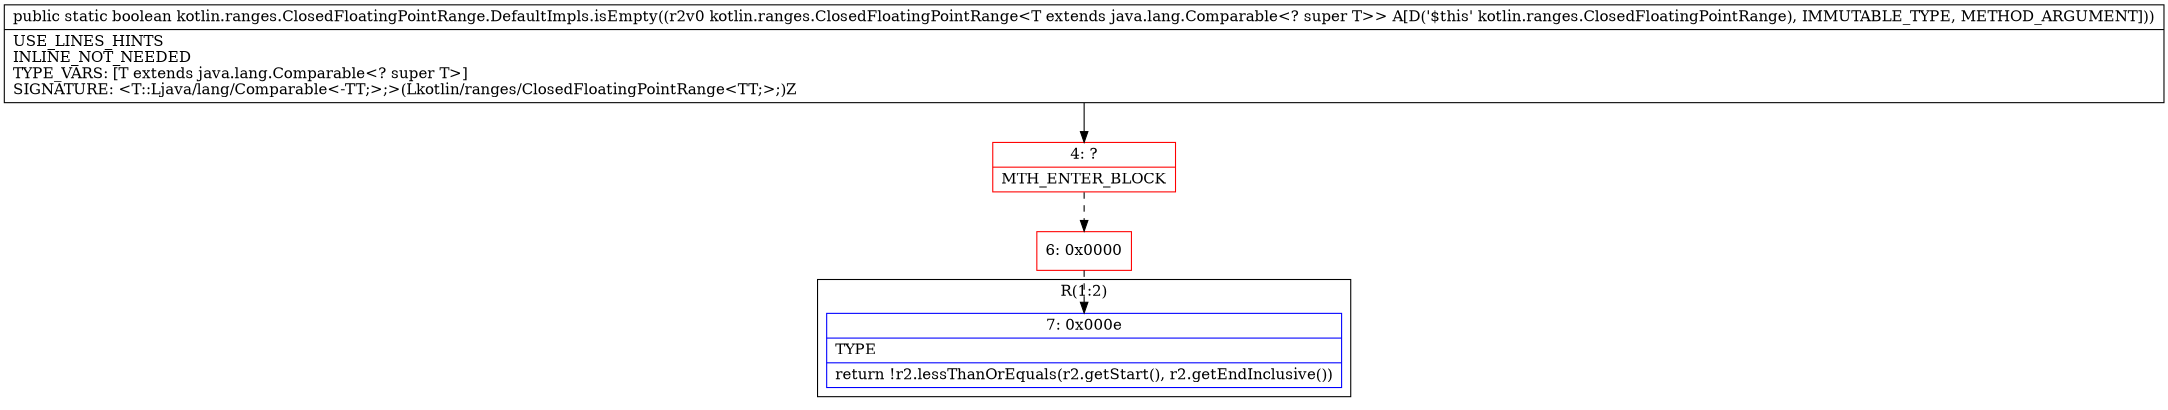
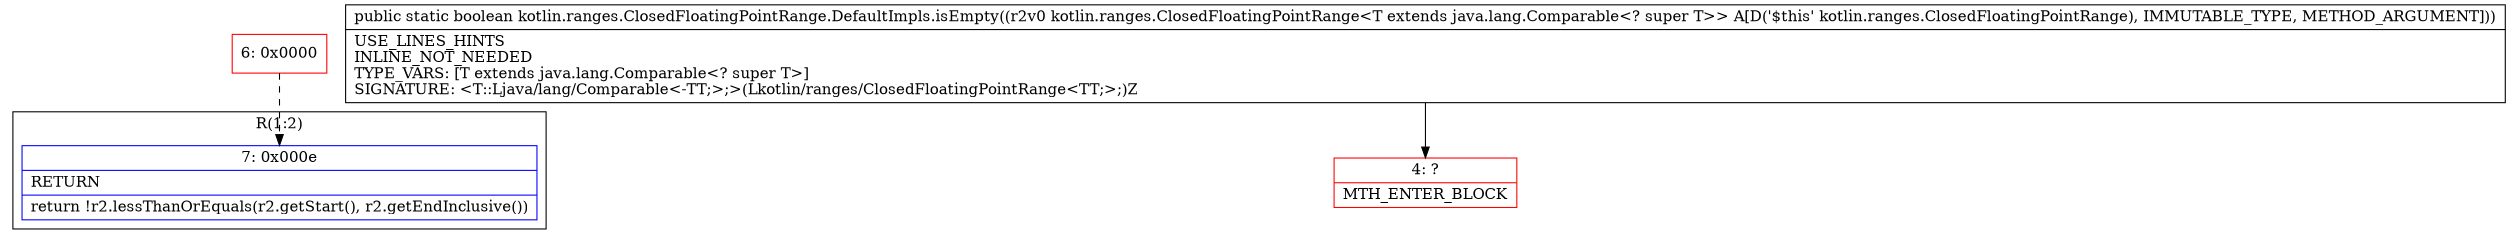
edge "4: ?" -> "6: 0x0000": removed
node "7: 0x000e": text "TYPE" -> "RETURN"
